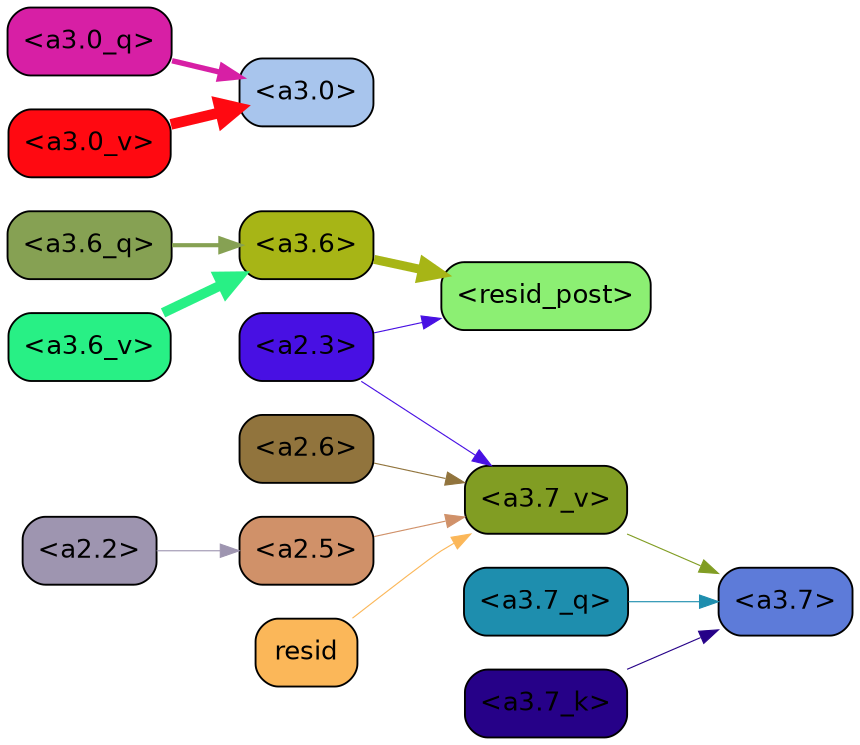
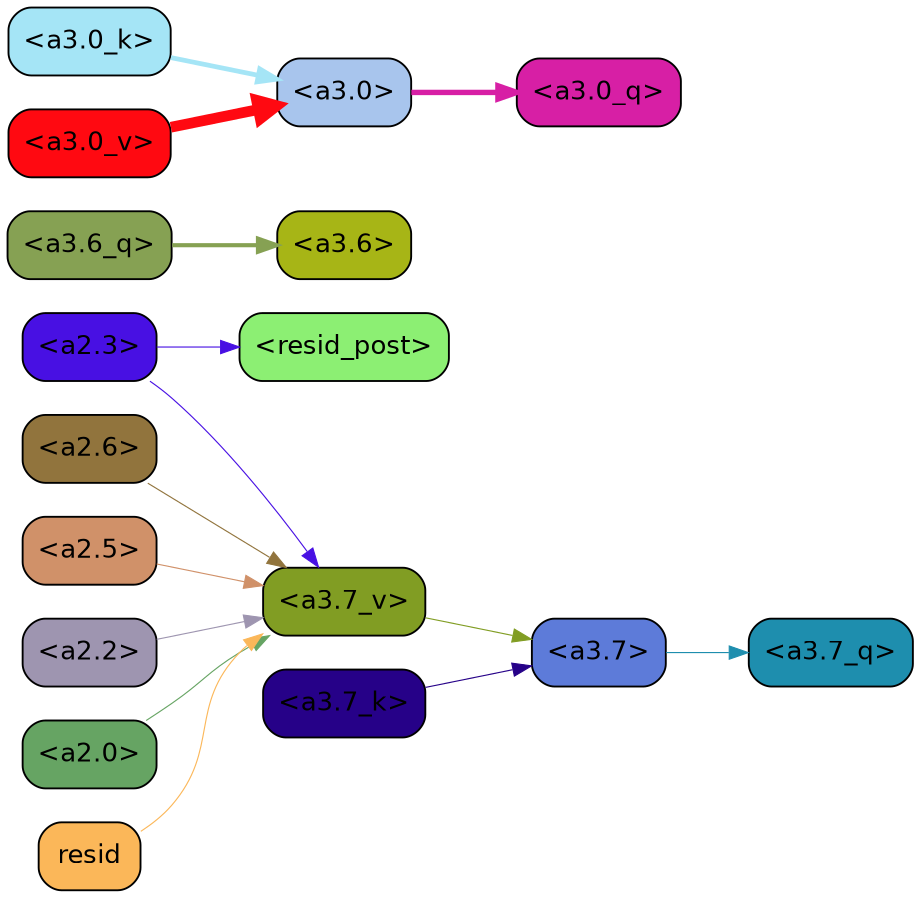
node "<a3.0_k>": added
edge "<a3.0_q>" -> "<a3.0>": reversed
edge "<a3.6>" -> "<resid_post>": removed
node "<a3.6_v>": removed
edge "<a2.2>" -> "<a2.5>": now "<a2.2>" -> "<a3.7_v>"
edge "<a3.7_q>" -> "<a3.7>": reversed
node "<a2.0>": added
